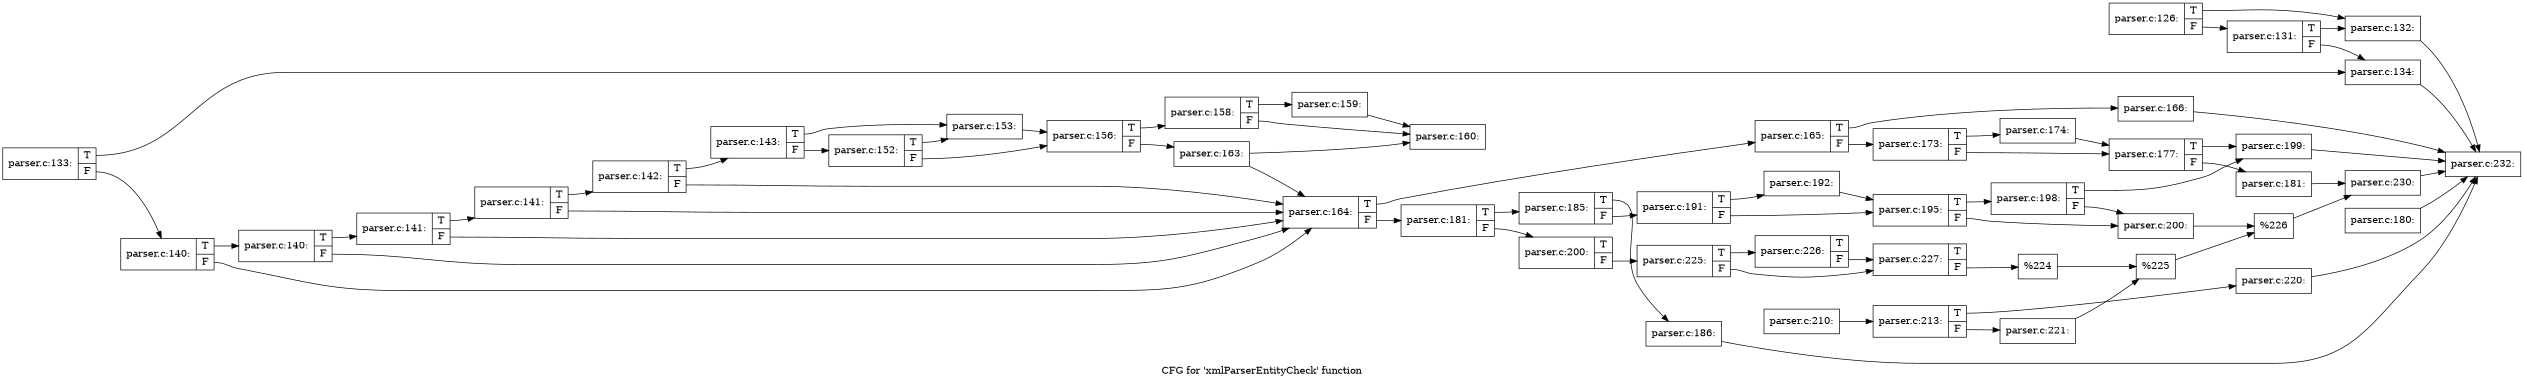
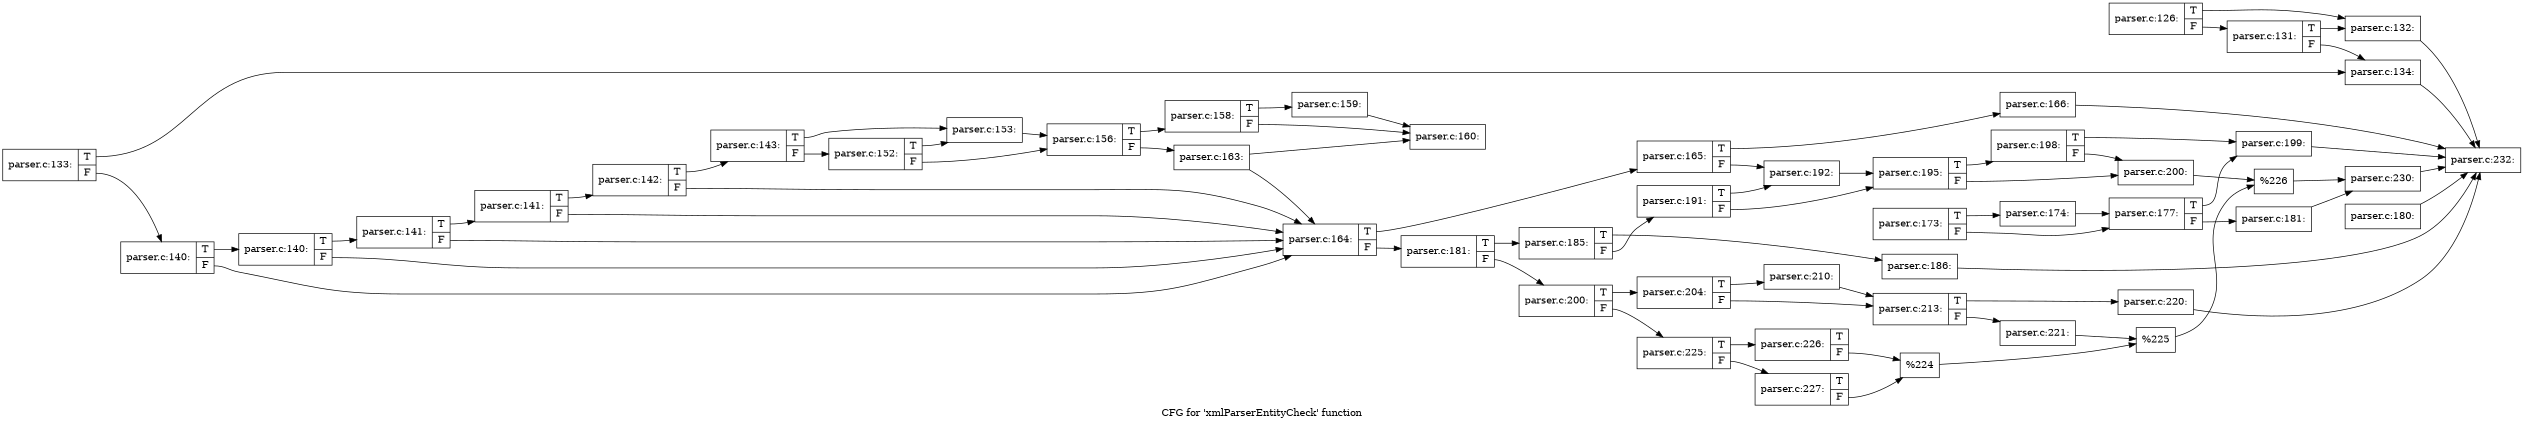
edge "parser.c:165:" -> "parser.c:173:": now "parser.c:165:" -> "parser.c:192:"
edge "parser.c:226:" -> "parser.c:227:": now "parser.c:226:" -> "%224"
node "parser.c:204:": added
